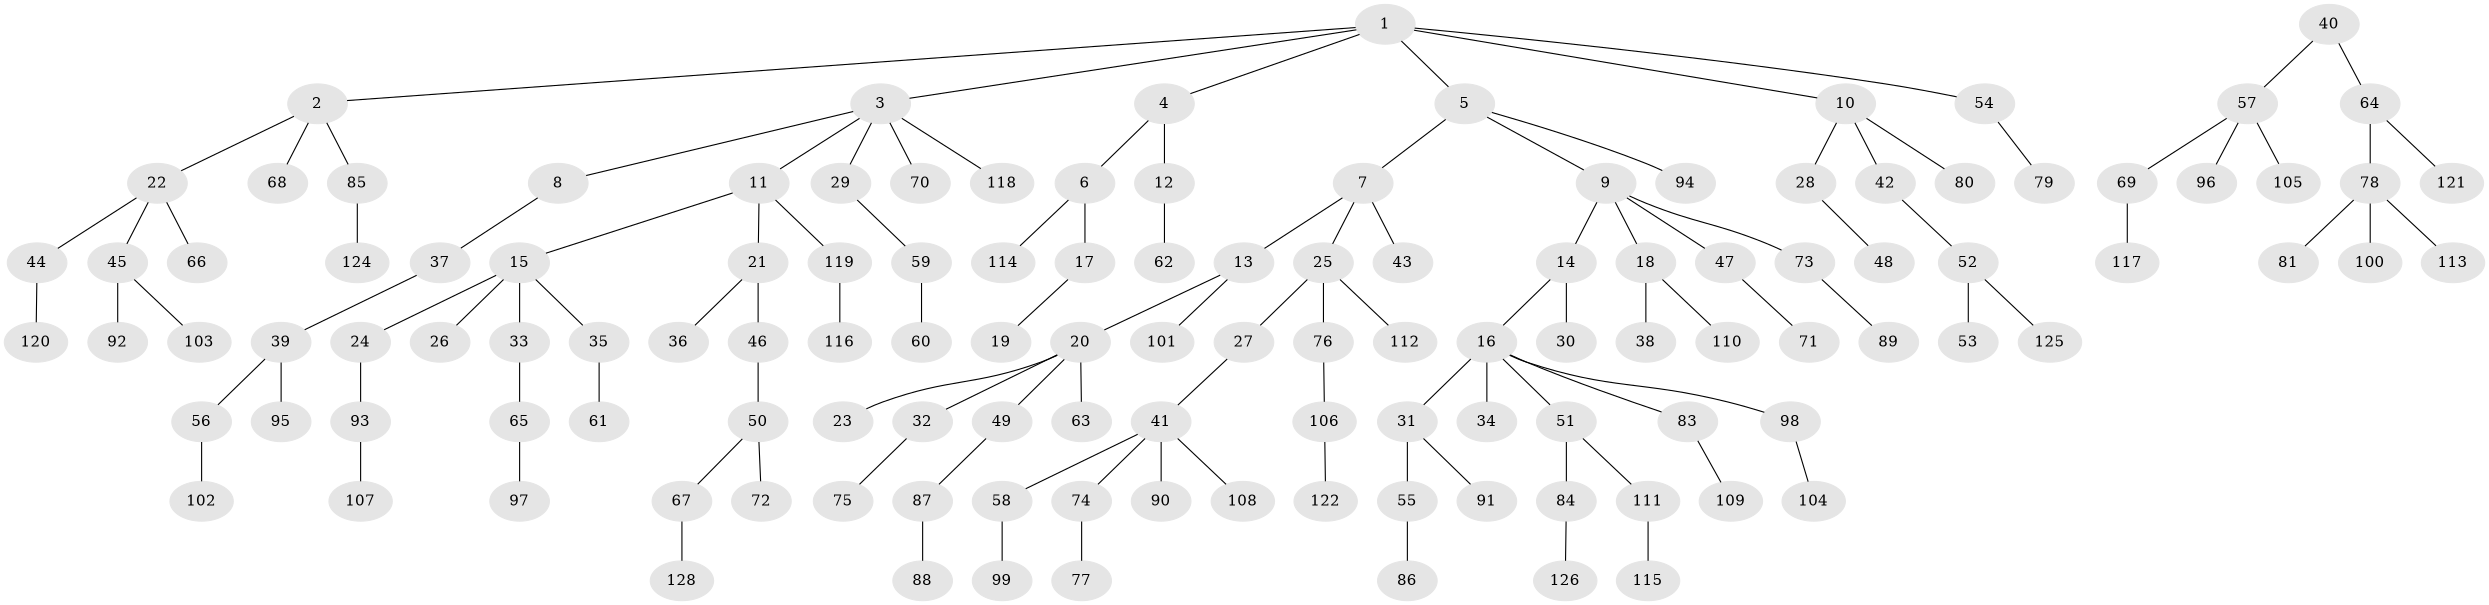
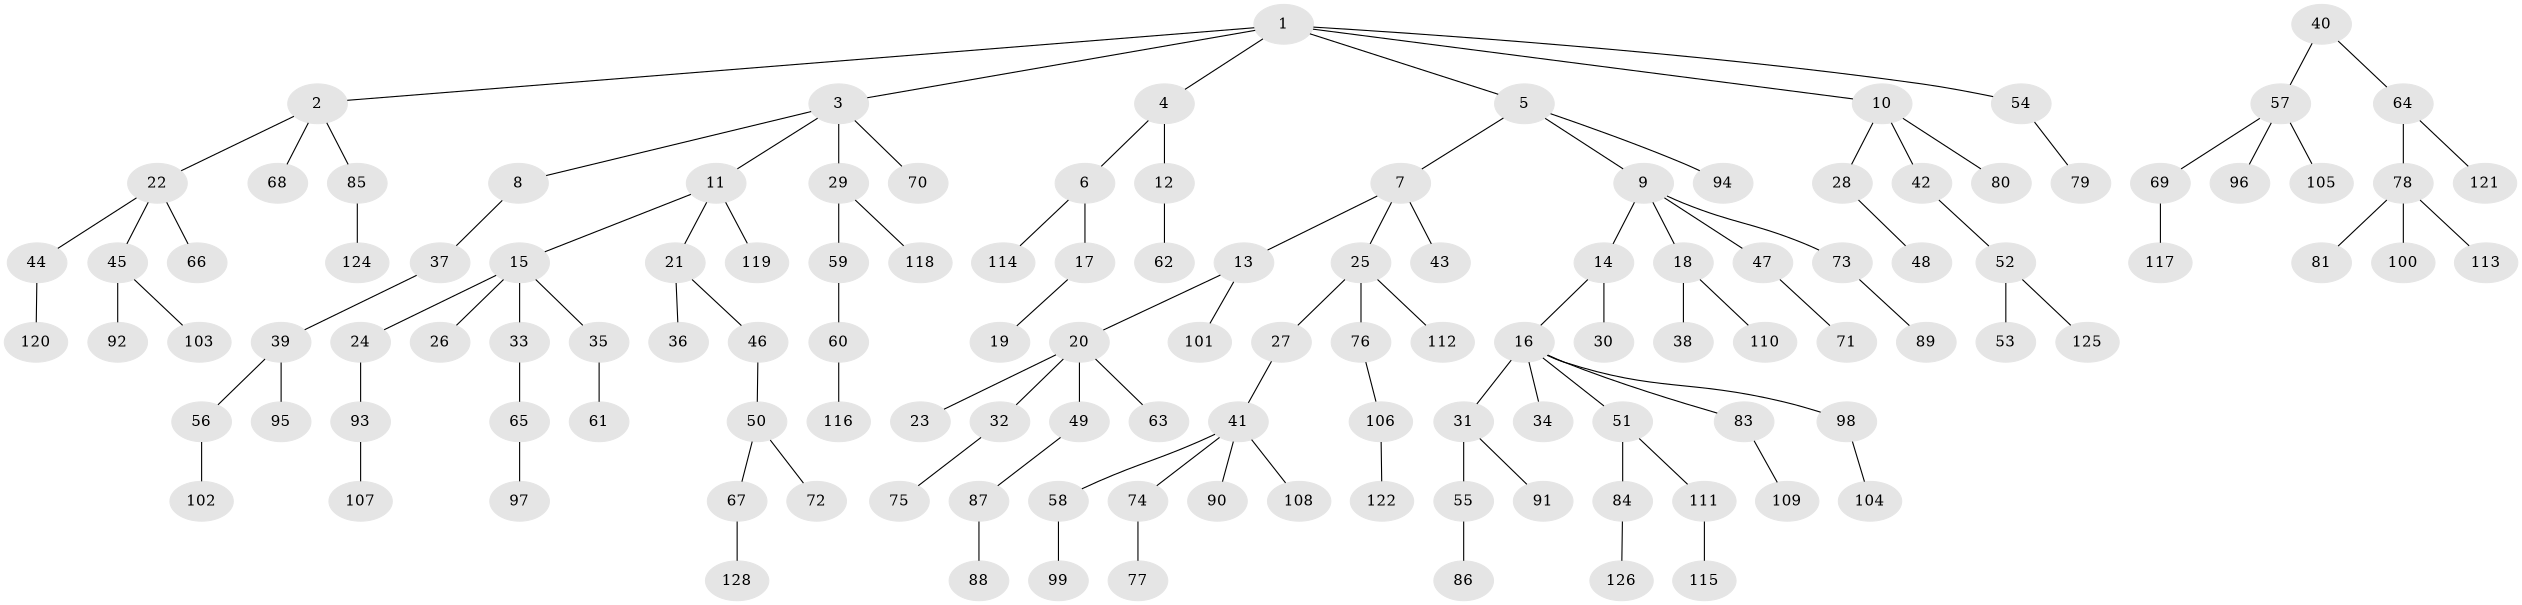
edge "3" -- "118": now "29" -- "118"
edge "119" -- "116": now "60" -- "116"
